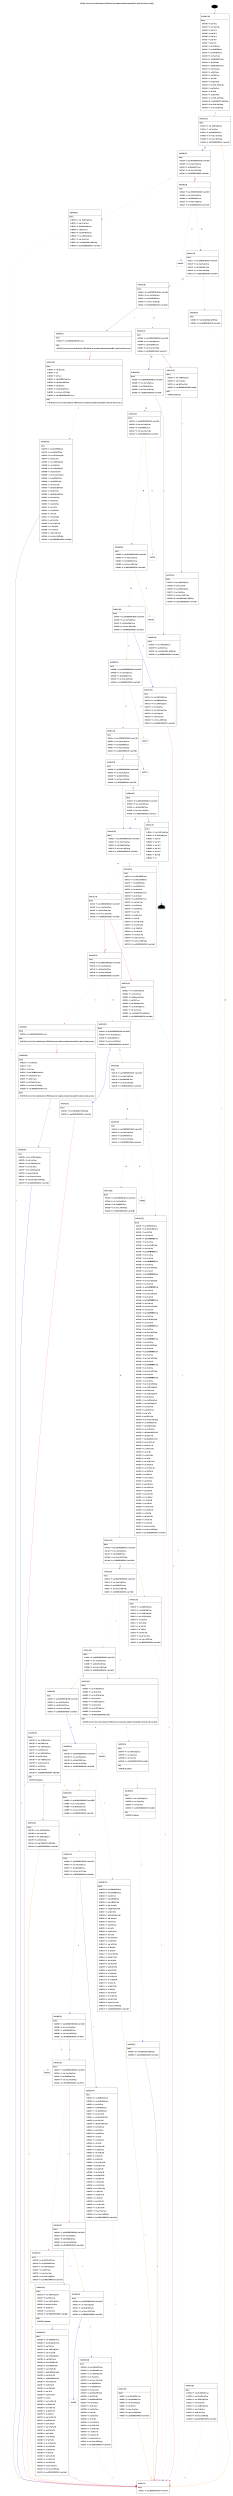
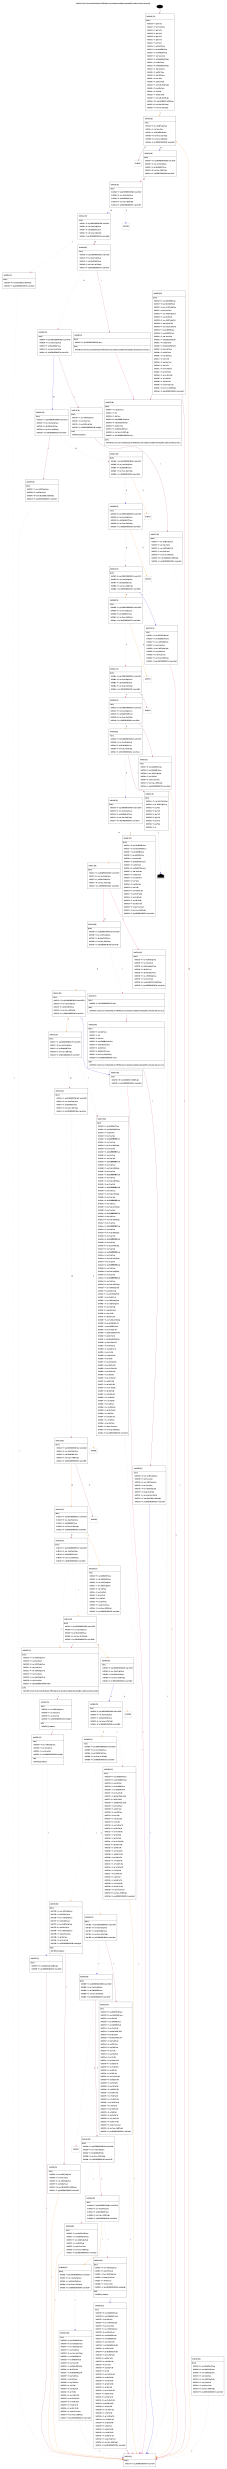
node "0x4027b7": added
node "0x4024f8 [42]": removed
edge "0x402447 [40]" -> "0x40246f [122]": reversed
edge "0x401bc8 [28]" -> "0x401c00 [28]": now "0x401bc8 [28]" -> "0x401faf [30]"
node "0x402060": added
edge "0x402163 [49]" -> "0x401d50 [28]": reversed
node "0x401df8": removed
